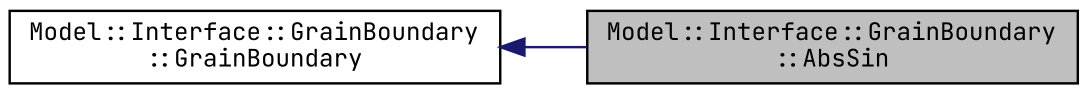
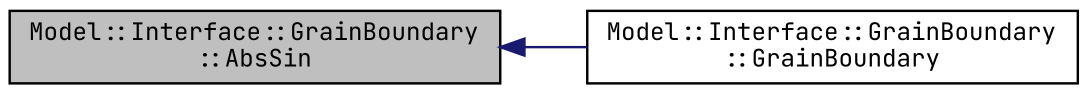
edge "Model::Interface::GrainBoundary ::AbsSin" -> "Model::Interface::GrainBoundary ::GrainBoundary": reversed
